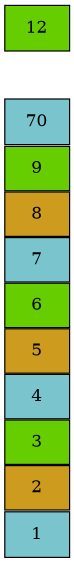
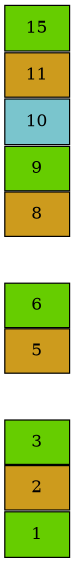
node "12": label "12" -> "15"
node "11": added
node "70": label "70" -> "10"
node "7": removed
node "4": removed
node "1": fillcolor cadetblue3 -> chartreuse3
